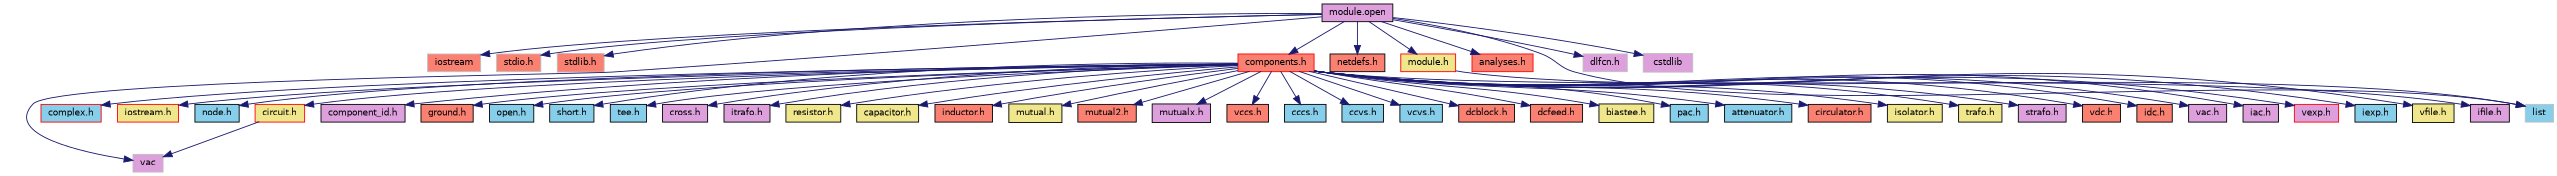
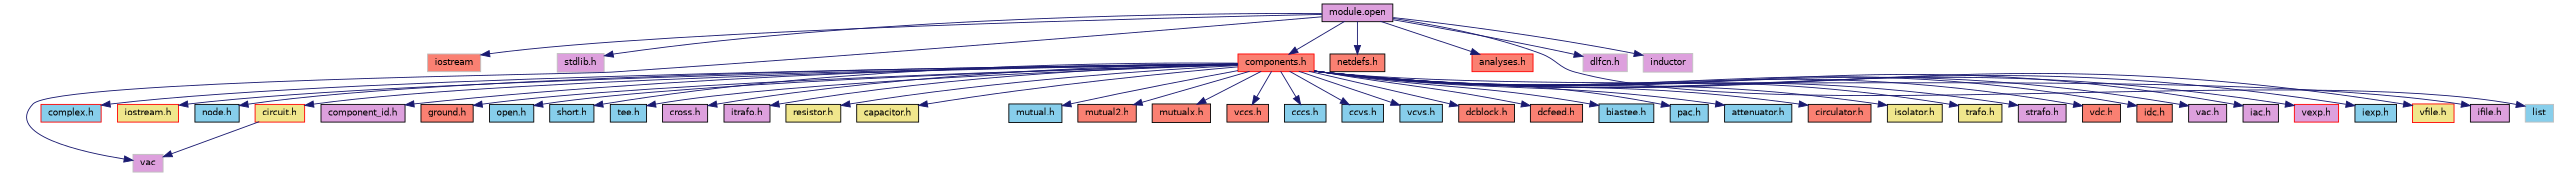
node "stdio.h": removed
node "stdlib.h": fillcolor salmon -> plum
node "module.h": removed
node "cstdlib": label "cstdlib" -> "inductor"
node "inductor.h": removed
node "mutual.h": fillcolor khaki -> skyblue
node "mutualx.h": fillcolor plum -> salmon
node "biastee.h": fillcolor khaki -> skyblue
node "vfile.h": color black -> red
